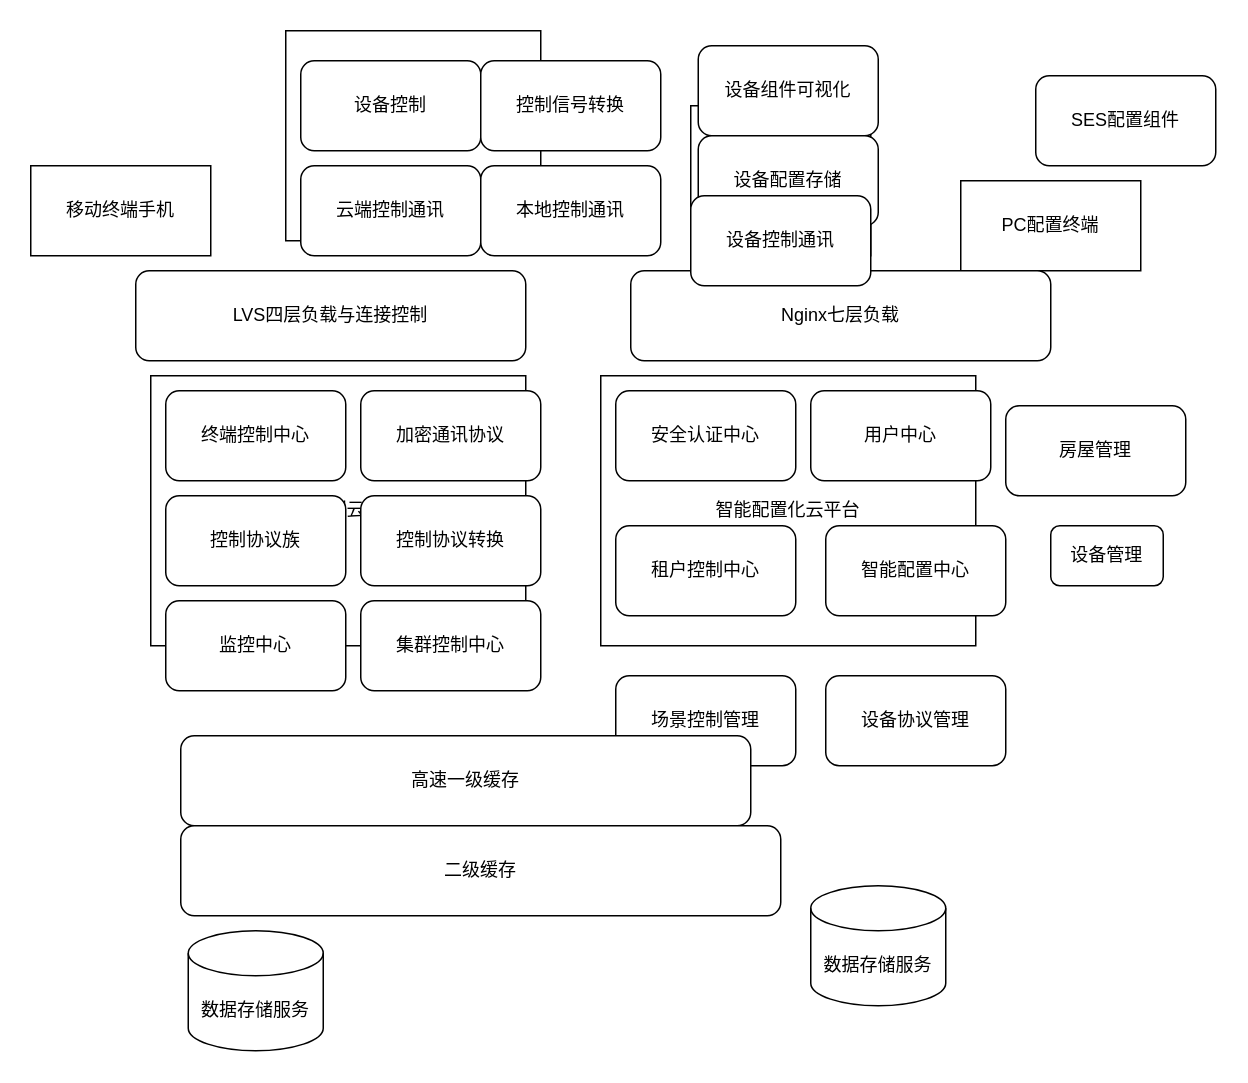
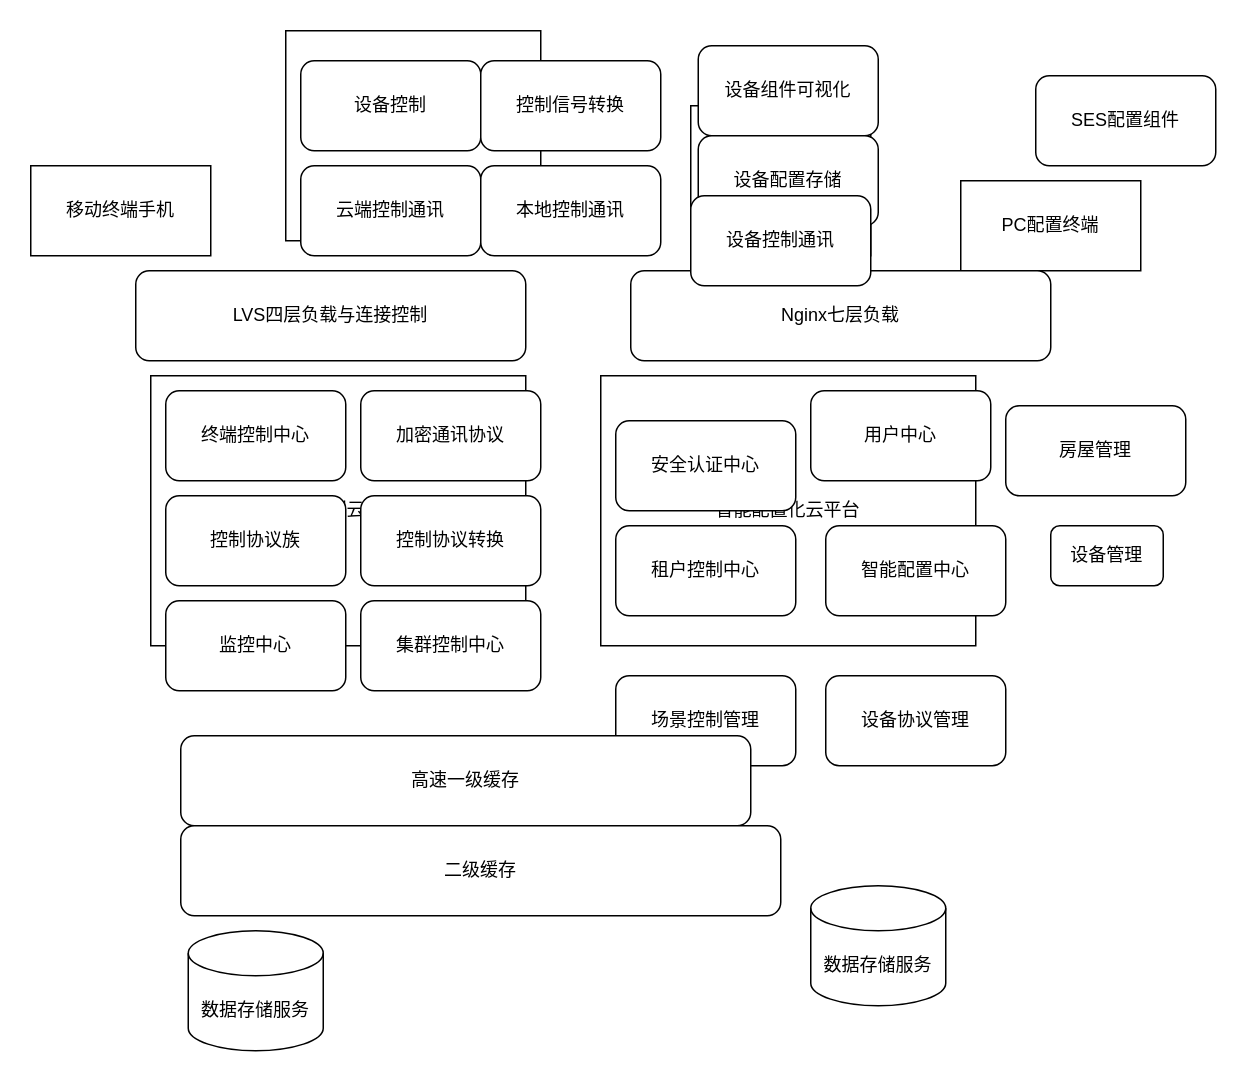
node "安全认证中心": moved (706, 436) -> (706, 466)
